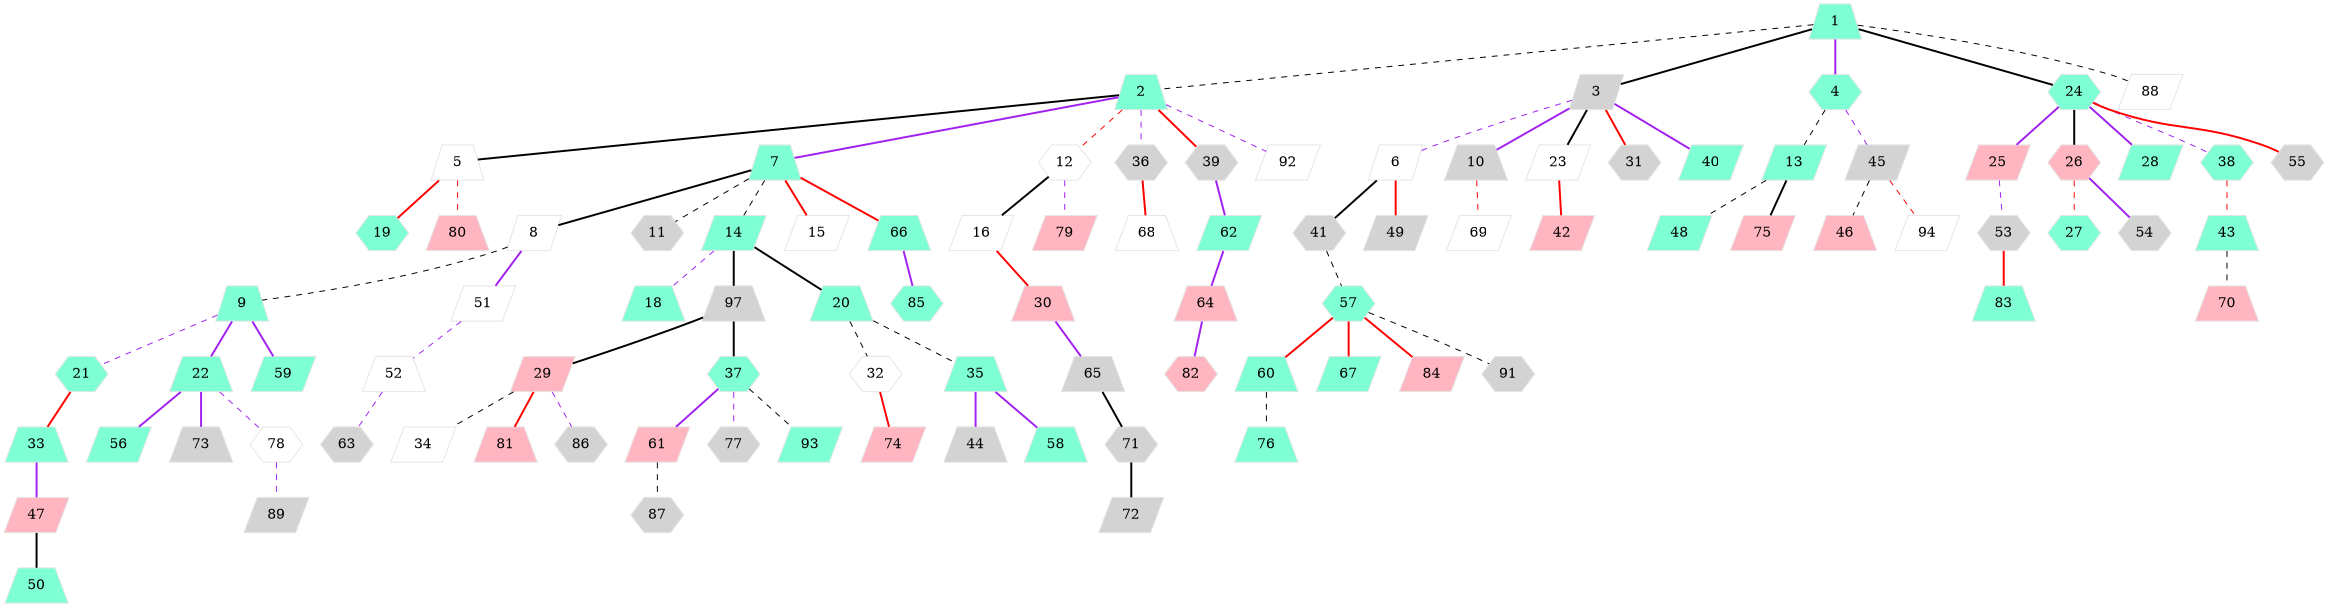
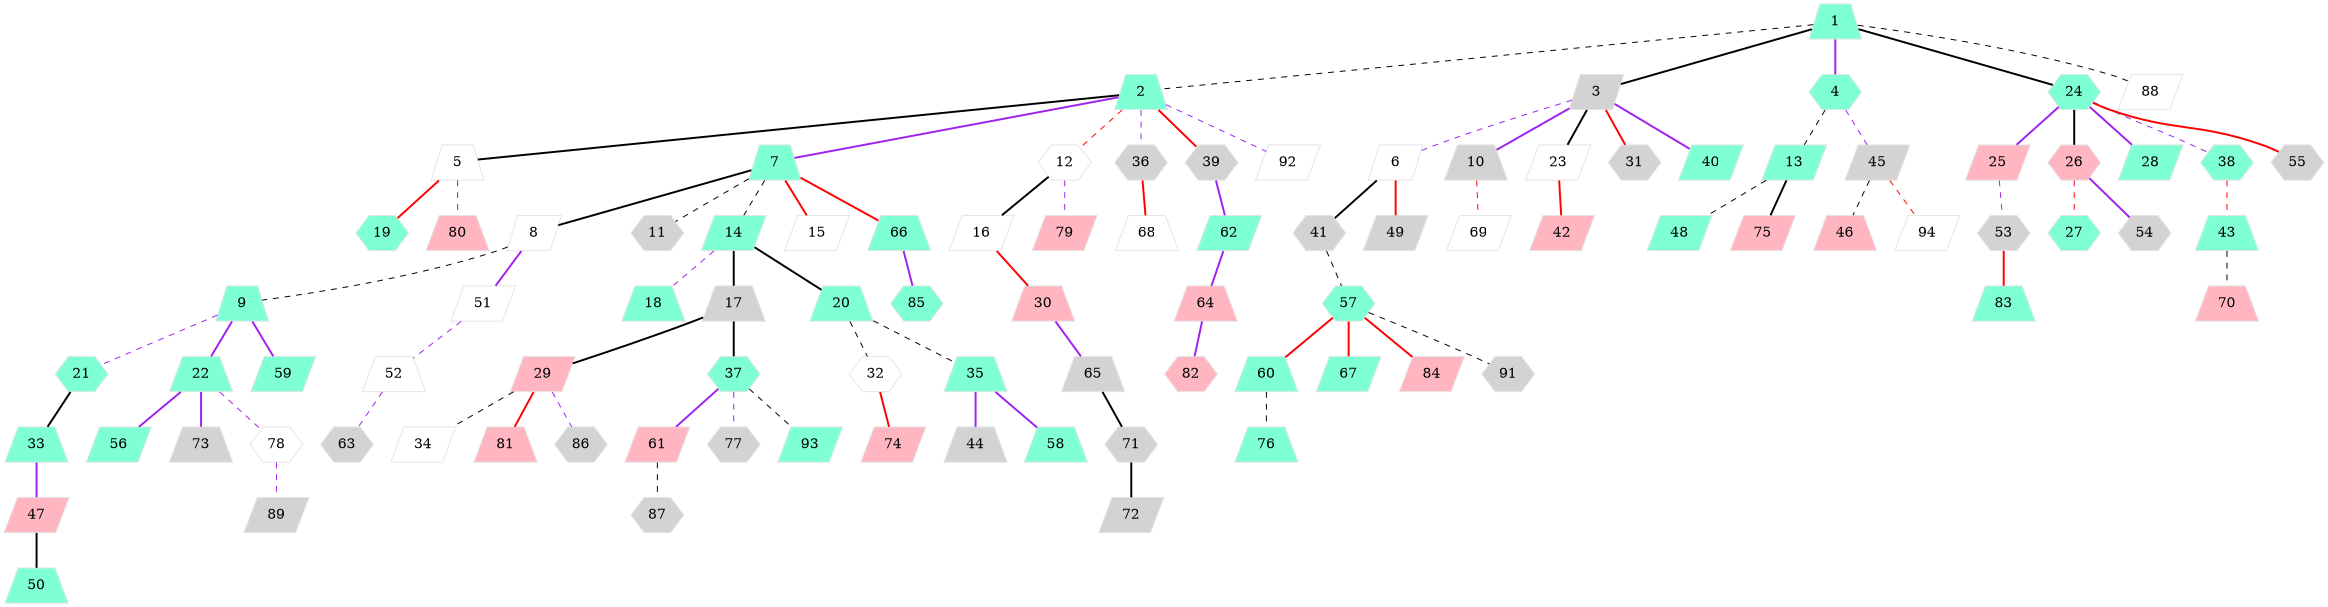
node "97": label "97" -> "17"
edge "21" -- "33": color red -> black
